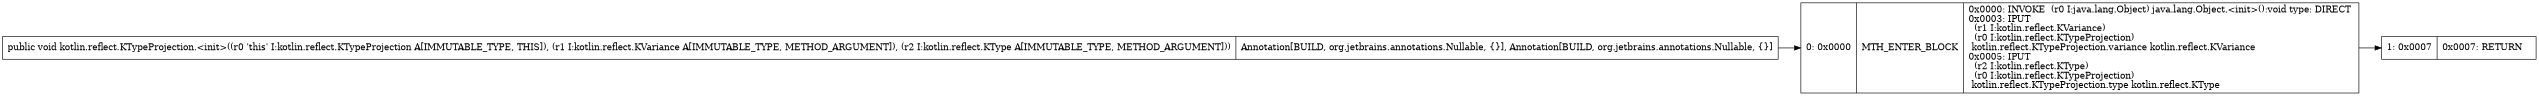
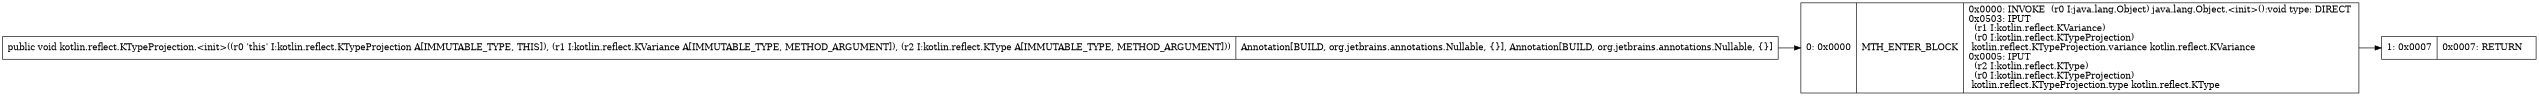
node "0: 0x0000": text "0x0003: IPUT" -> "0x0503: IPUT"
